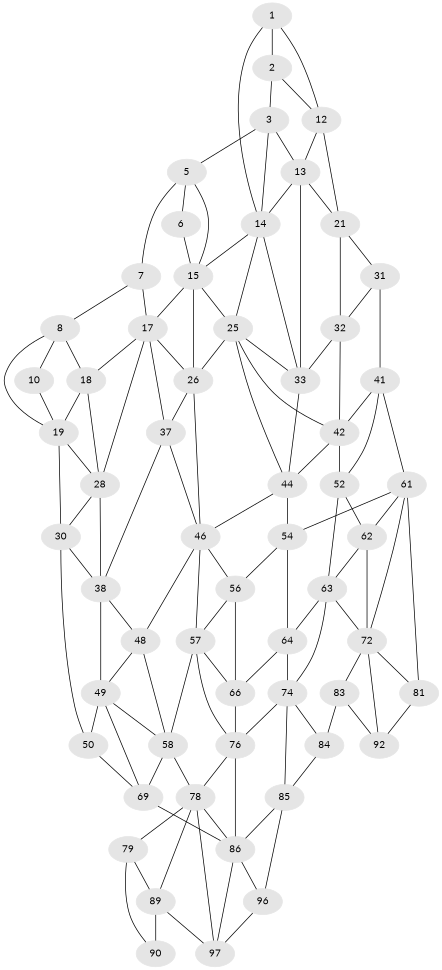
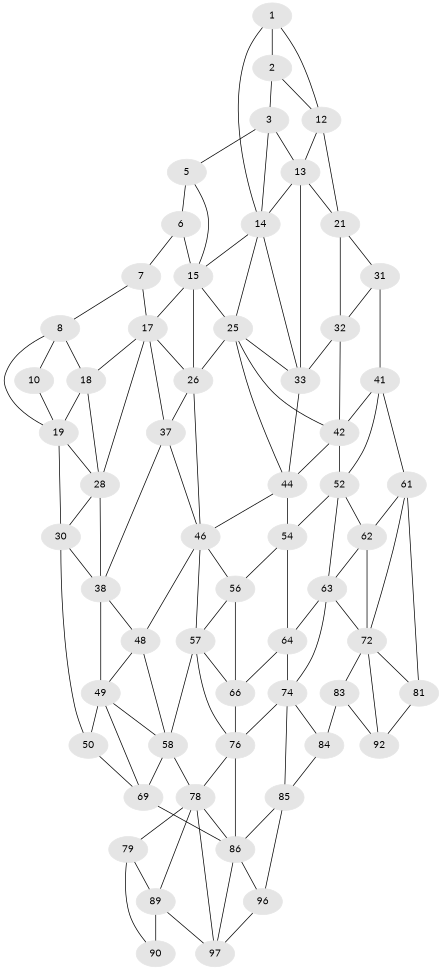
edge "5" -- "7": now "6" -- "7"
edge "61" -- "54": now "52" -- "54"
